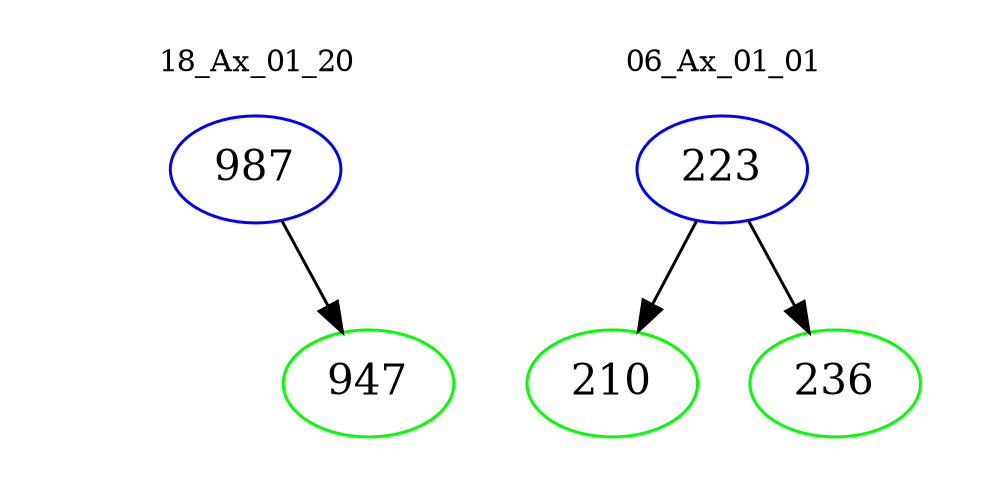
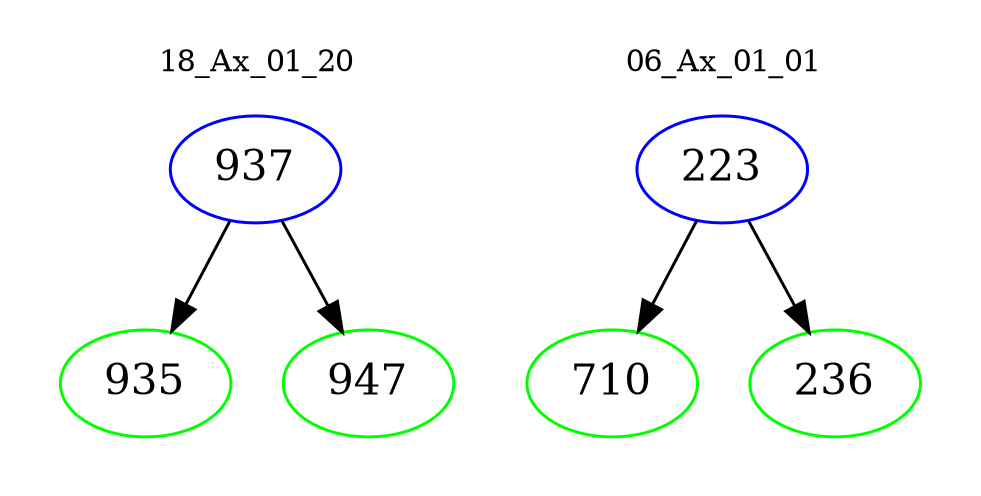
node "987": label "987" -> "937"
node "935": added
node "210": label "210" -> "710"
